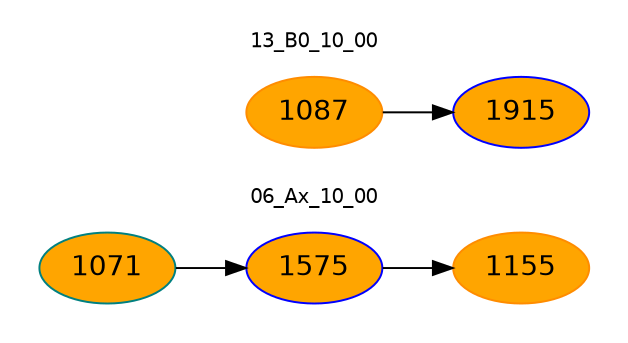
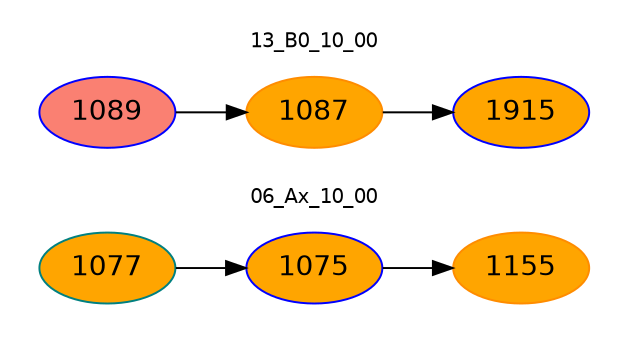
node "1089": added
node "1071": label "1071" -> "1077"
node "1575": label "1575" -> "1075"
